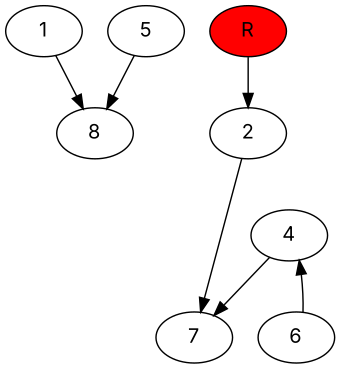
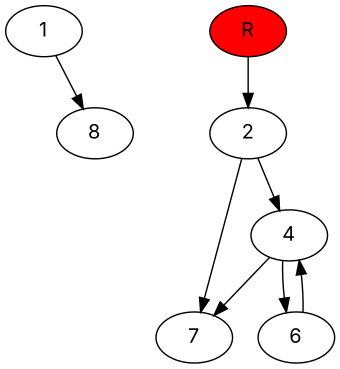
node "5": removed
edge "2" -> "4": added
edge "4" -> "6": added
